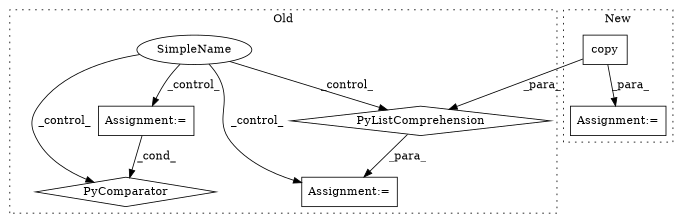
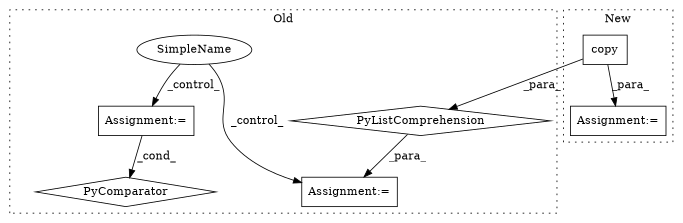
edge "SimpleName" -> "PyListComprehension": removed, label "_control_"
edge "SimpleName" -> "PyComparator": removed, label "_control_"
